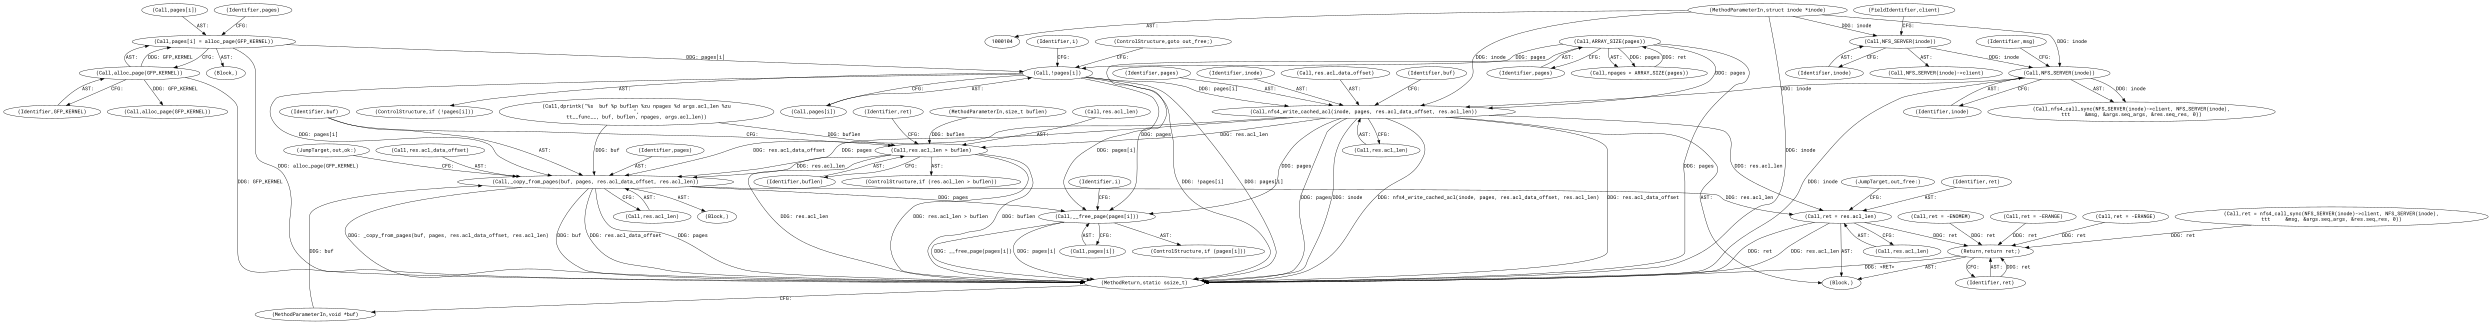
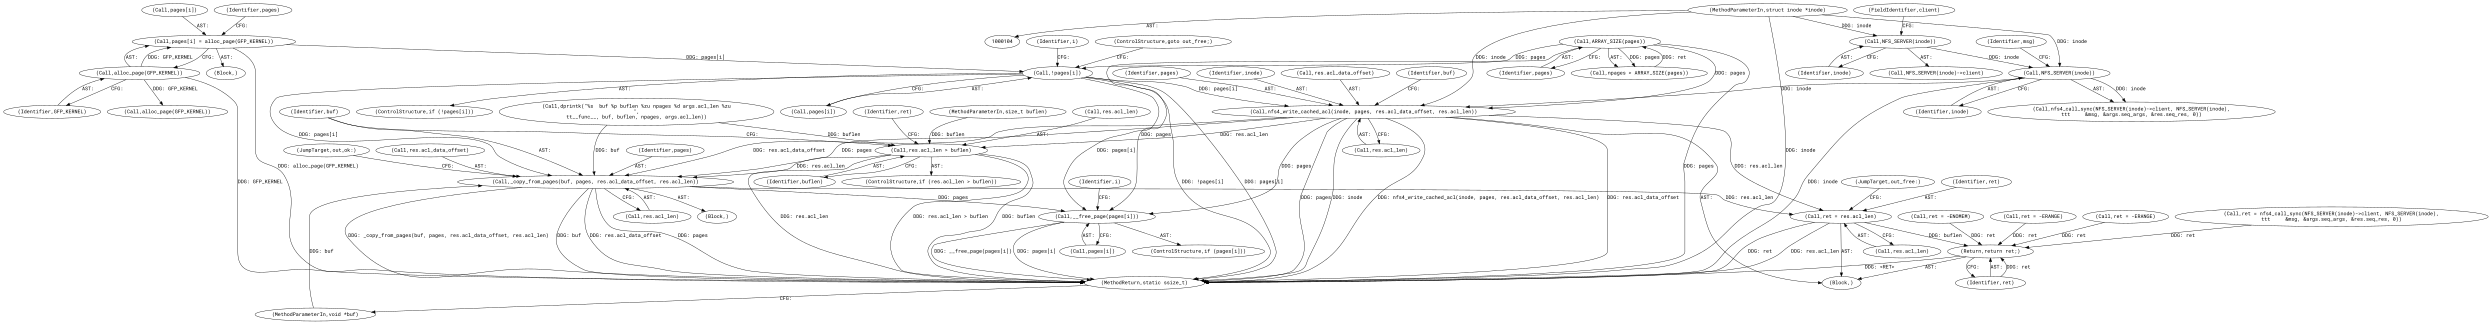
edge "(Call,ret = res.acl_len)" -> "(Return,return ret;)": label "DDG: ret" -> "DDG: buflen"
